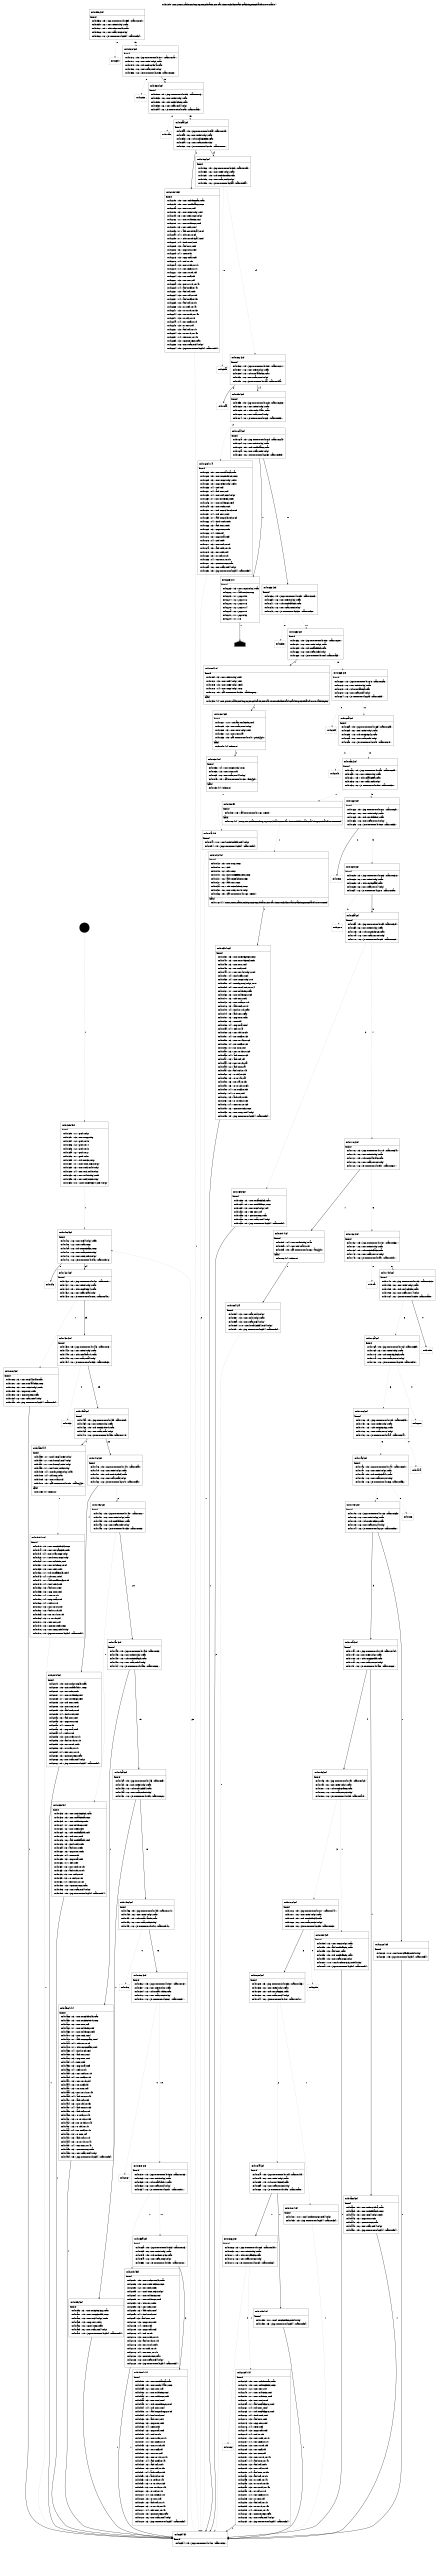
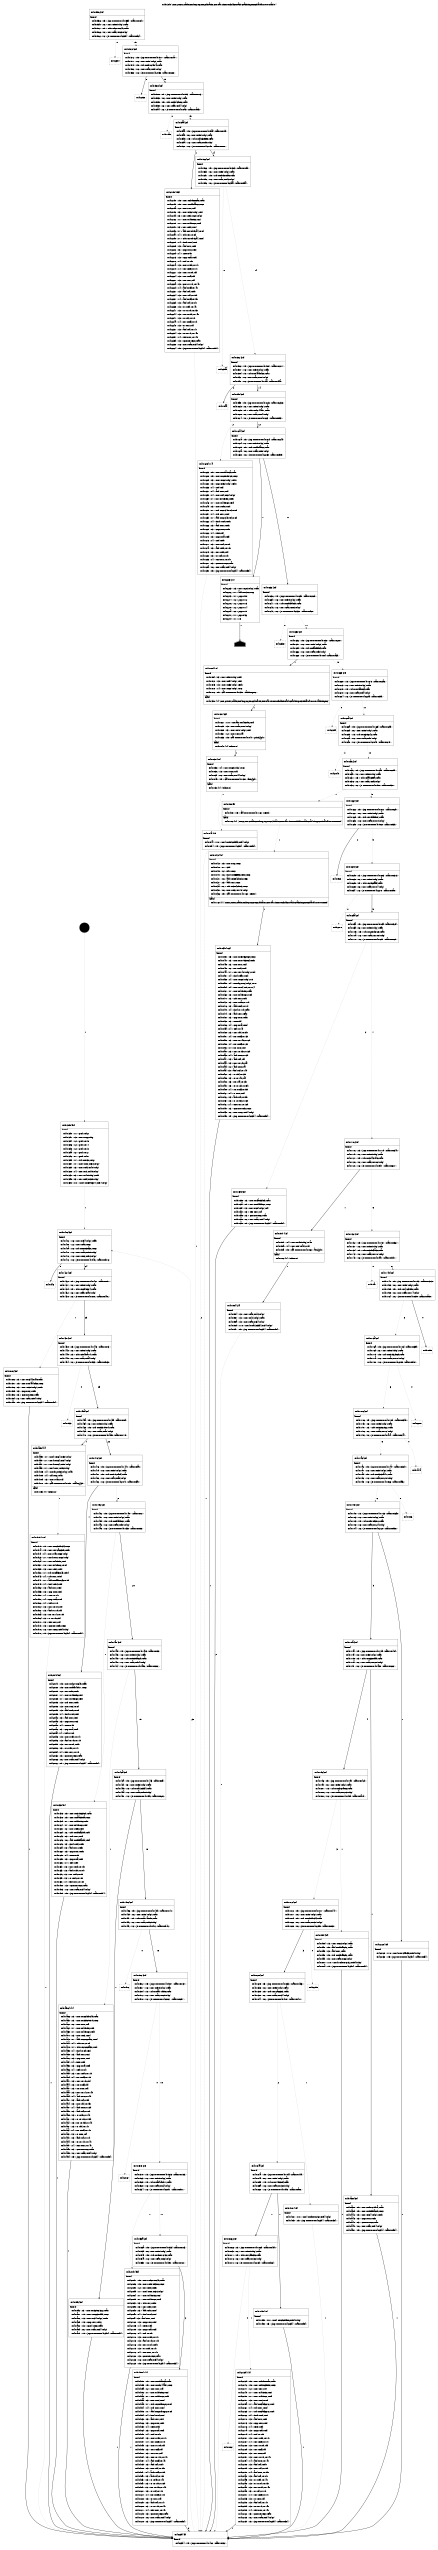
edge "0x401572 [28]" -> "0x402058": style dotted -> bold
edge "0x4015fe [28]" -> "0x40161a [28]": added, label "12"
edge "0x4014ae [28]" -> "0x401a56 [147]": style bold -> dotted
edge "0x401b90 [147]" -> "0x4023b4 [5]": added, label "2"
